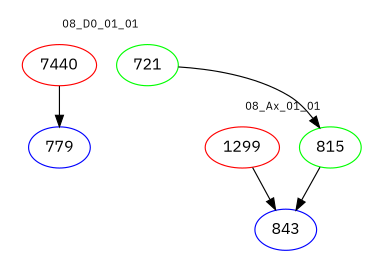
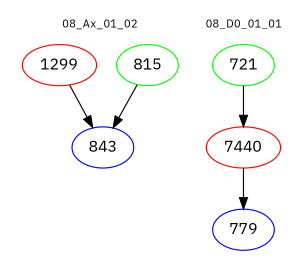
edge "721" -> "815": now "721" -> "7440"
cluster "08_Ax_01_01": label "08_Ax_01_01" -> "08_Ax_01_02"
